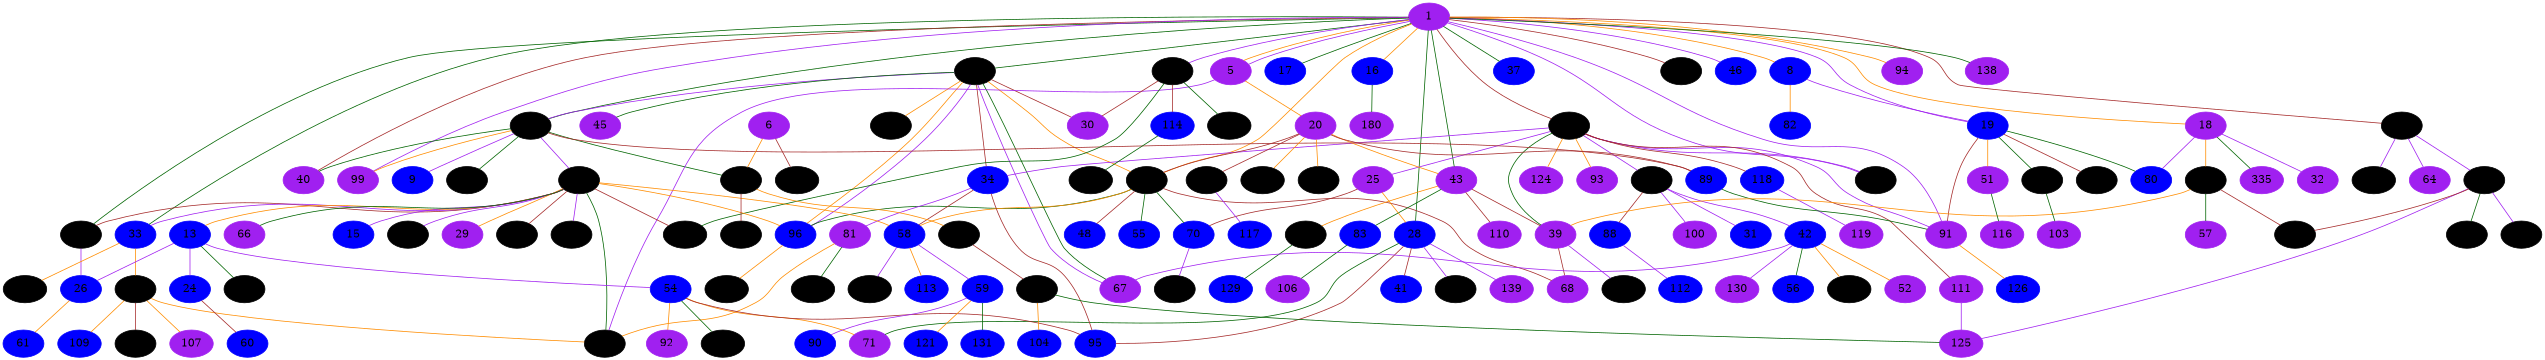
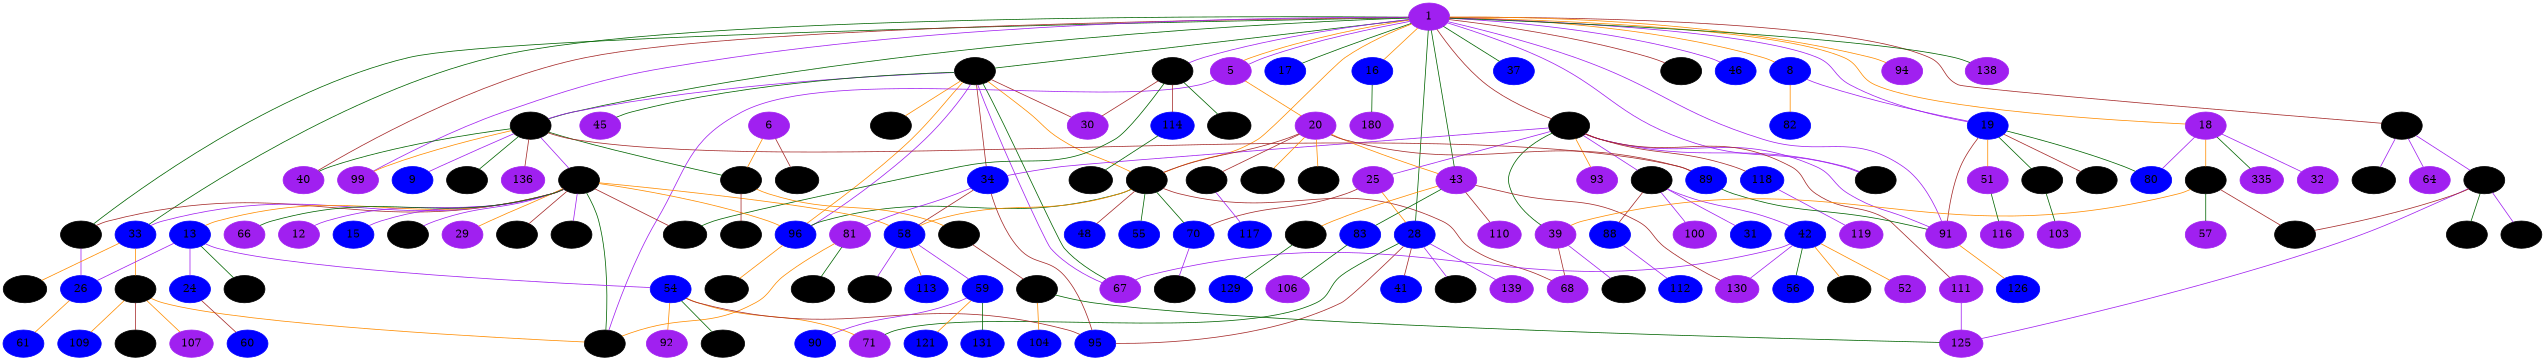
node "136": added
node "124": removed
edge "43" -- "39": now "43" -- "130"
node "12": added
